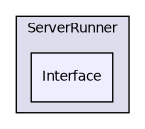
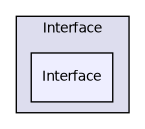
cluster "ServerRunner": label "ServerRunner" -> "Interface"
